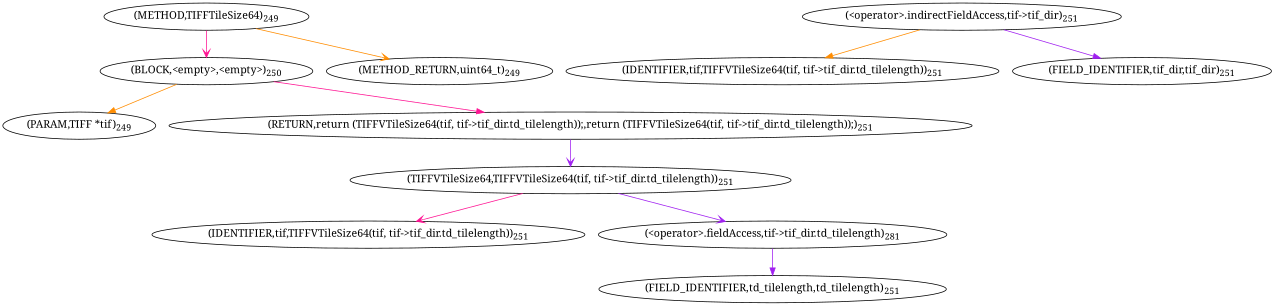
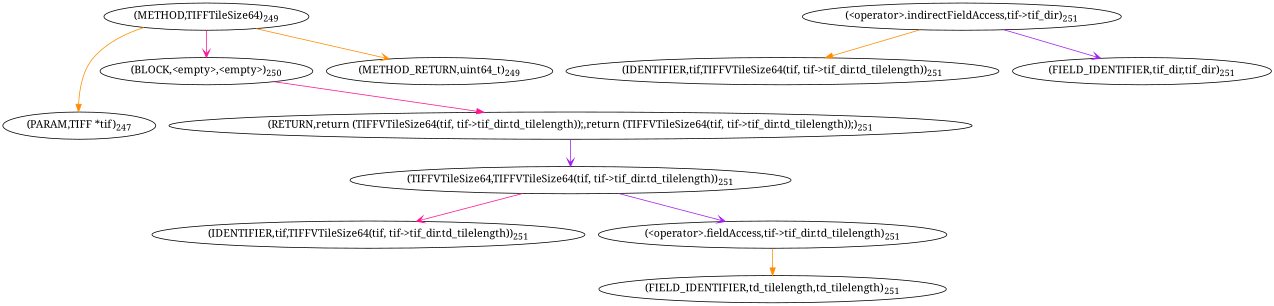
edge "(<operator>.indirectFieldAccess,tif->tif_dir)" -> "(FIELD_IDENTIFIER,tif_dir,tif_dir)": arrowhead normal -> vee
edge "(BLOCK,<empty>,<empty>)" -> "(PARAM,TIFF *tif)": now "(METHOD,TIFFTileSize64)" -> "(PARAM,TIFF *tif)"
node "(PARAM,TIFF *tif)": text "249" -> "247"
node "(<operator>.fieldAccess,tif->tif_dir.td_tilelength)": text "281" -> "251"
edge "(<operator>.fieldAccess,tif->tif_dir.td_tilelength)" -> "(FIELD_IDENTIFIER,td_tilelength,td_tilelength)": color purple -> darkorange
